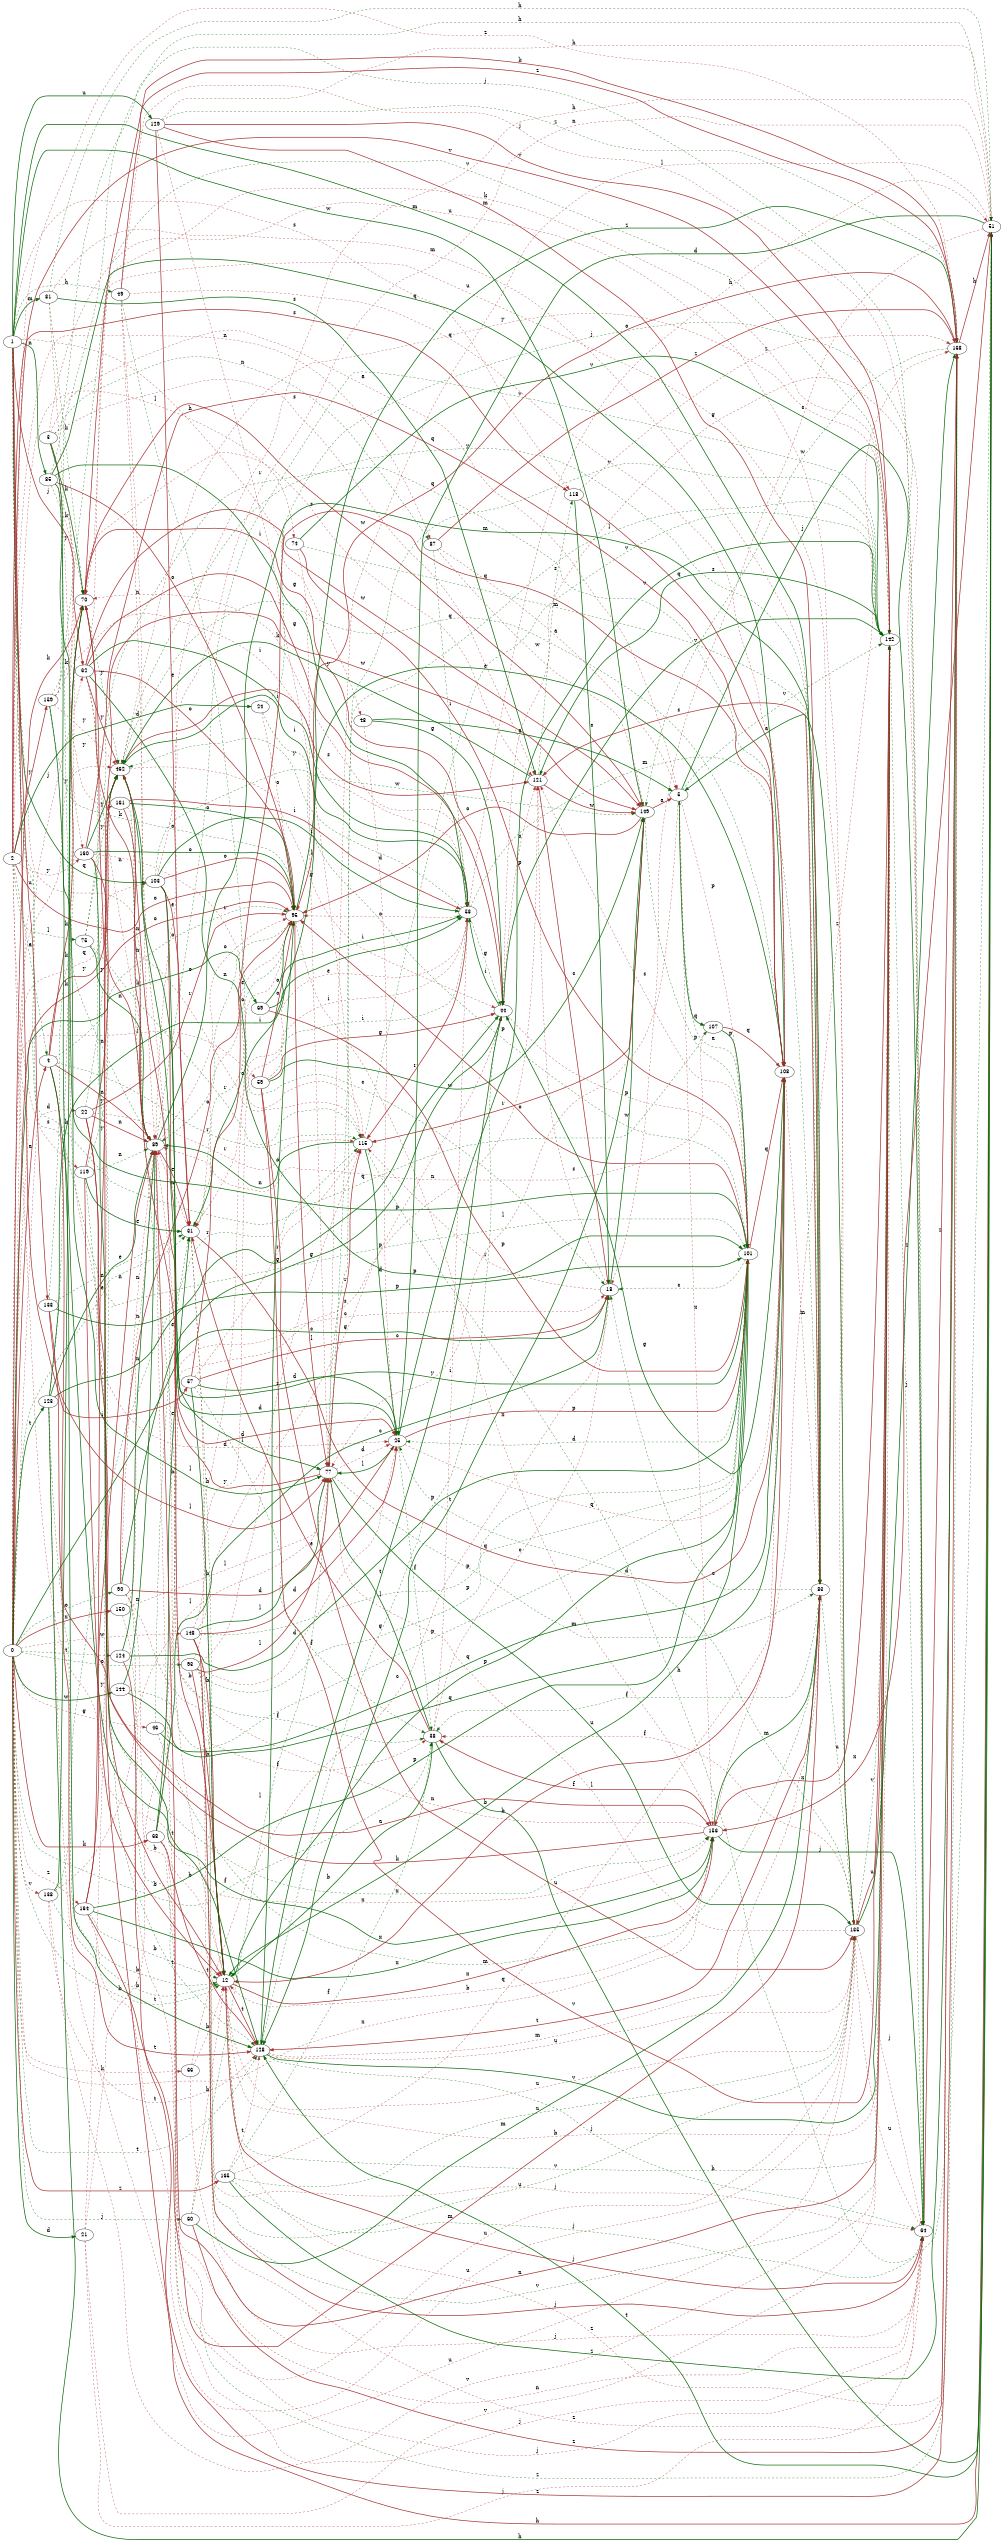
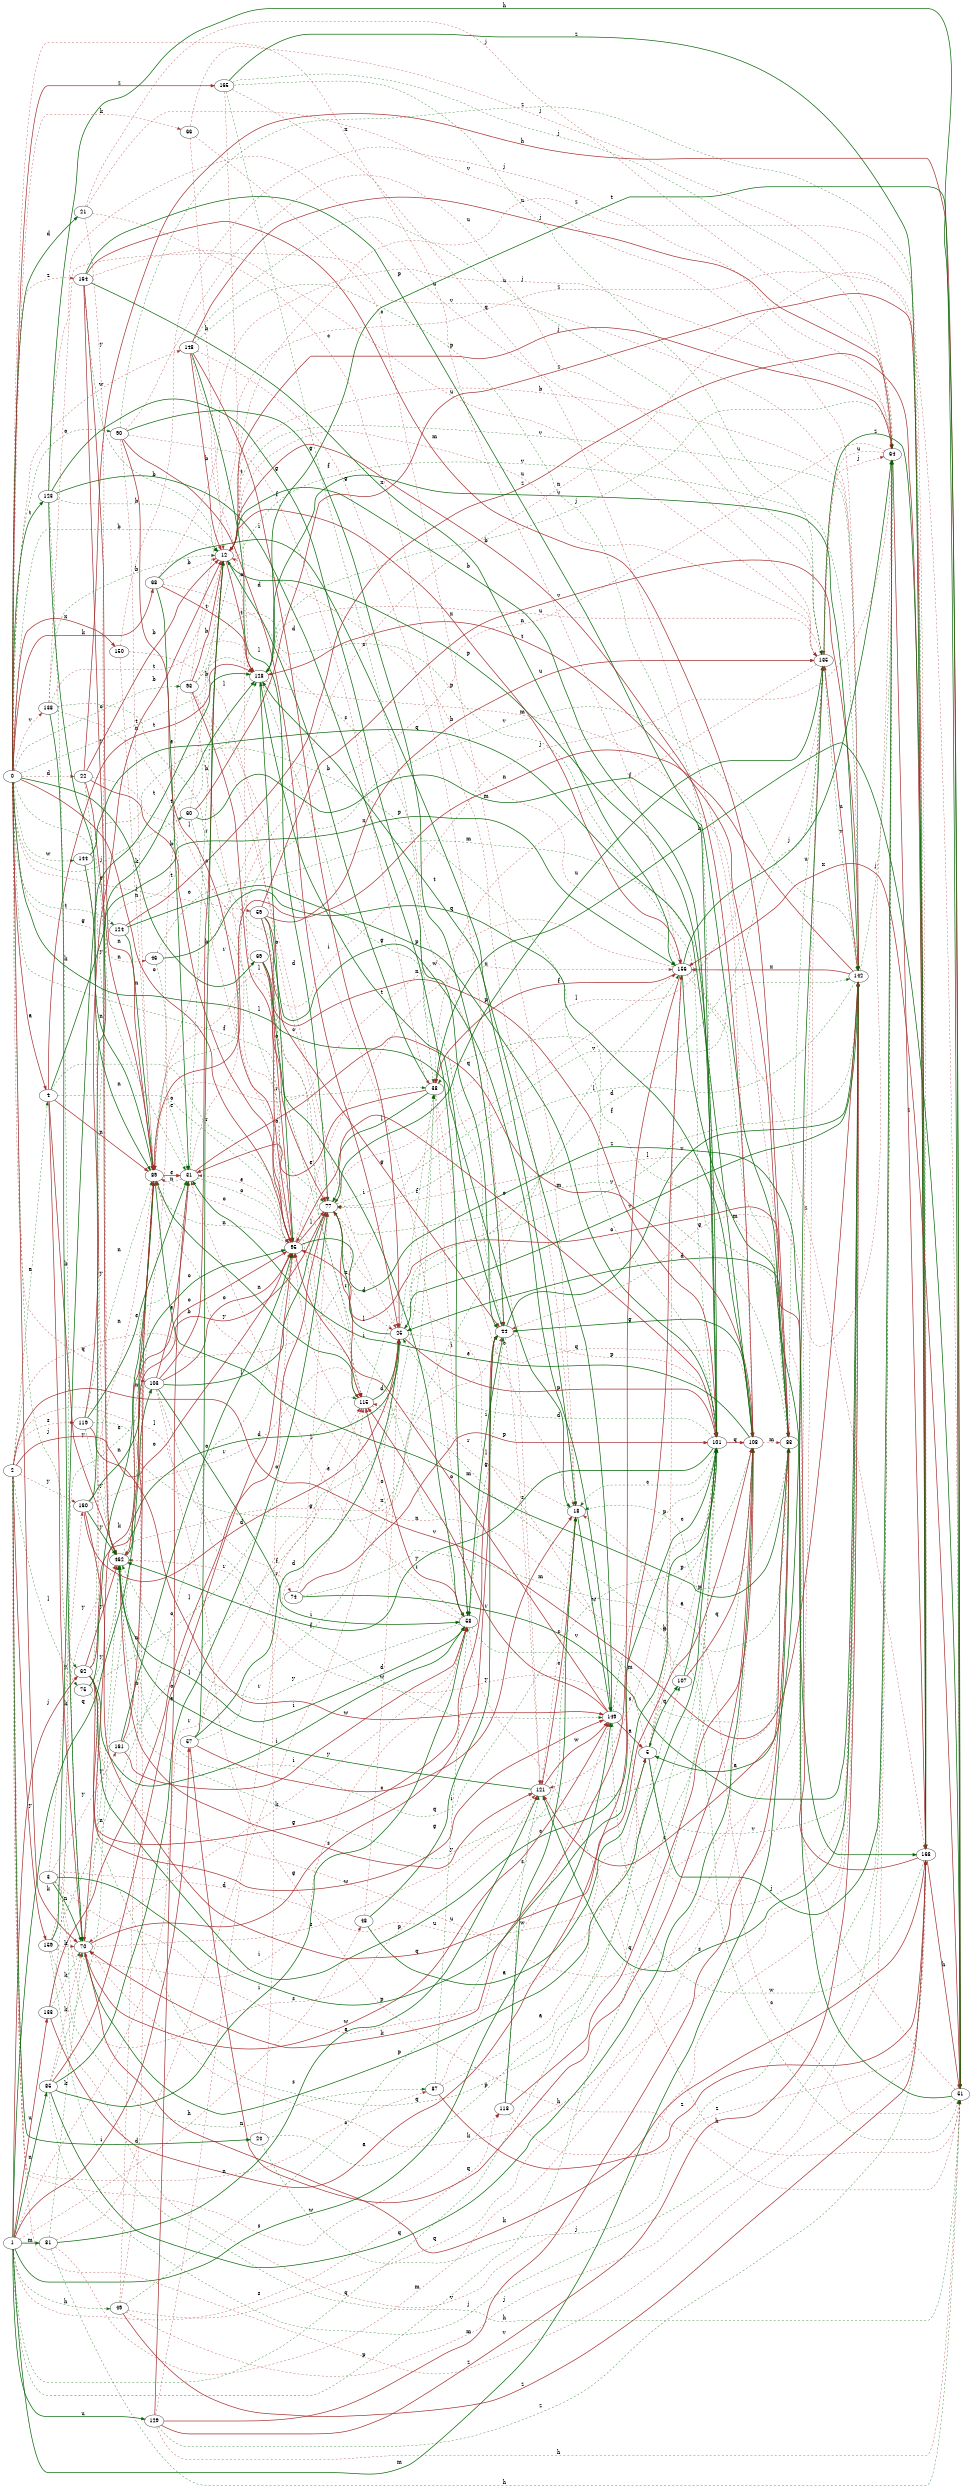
edge "159" -> "142": color darkgreen -> brown
edge "2" -> "118": style bold -> dashed
edge "3" -> "70": label "k" -> "n"
edge "121" -> "118": reversed
edge "69" -> "95": color darkgreen -> brown
edge "0" -> "62": color brown -> darkgreen
edge "0" -> "462": now "144" -> "462"
edge "133" -> "101": now "70" -> "101"
edge "0" -> "144": style bold -> dashed
